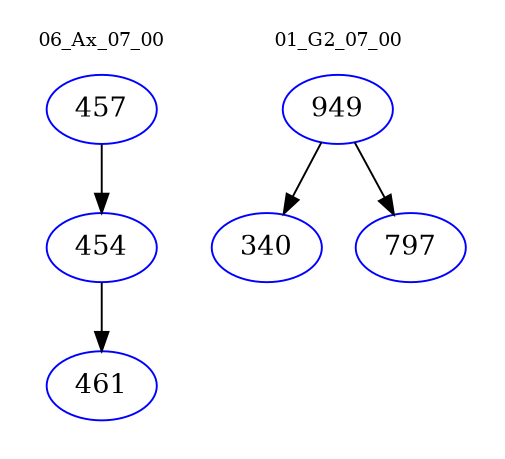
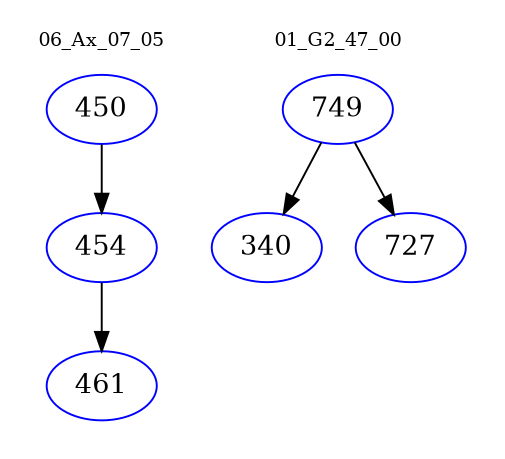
cluster "06_Ax_07_00": label "06_Ax_07_00" -> "06_Ax_07_05"
cluster "01_G2_07_00": label "01_G2_07_00" -> "01_G2_47_00"
node "457": label "457" -> "450"
node "949": label "949" -> "749"
node "797": label "797" -> "727"
